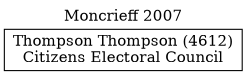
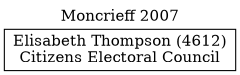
node "Thompson Thompson (4612) Citizens Electoral Council": label "Thompson Thompson (4612) Citizens Electoral Council" -> "Elisabeth Thompson (4612) Citizens Electoral Council"
